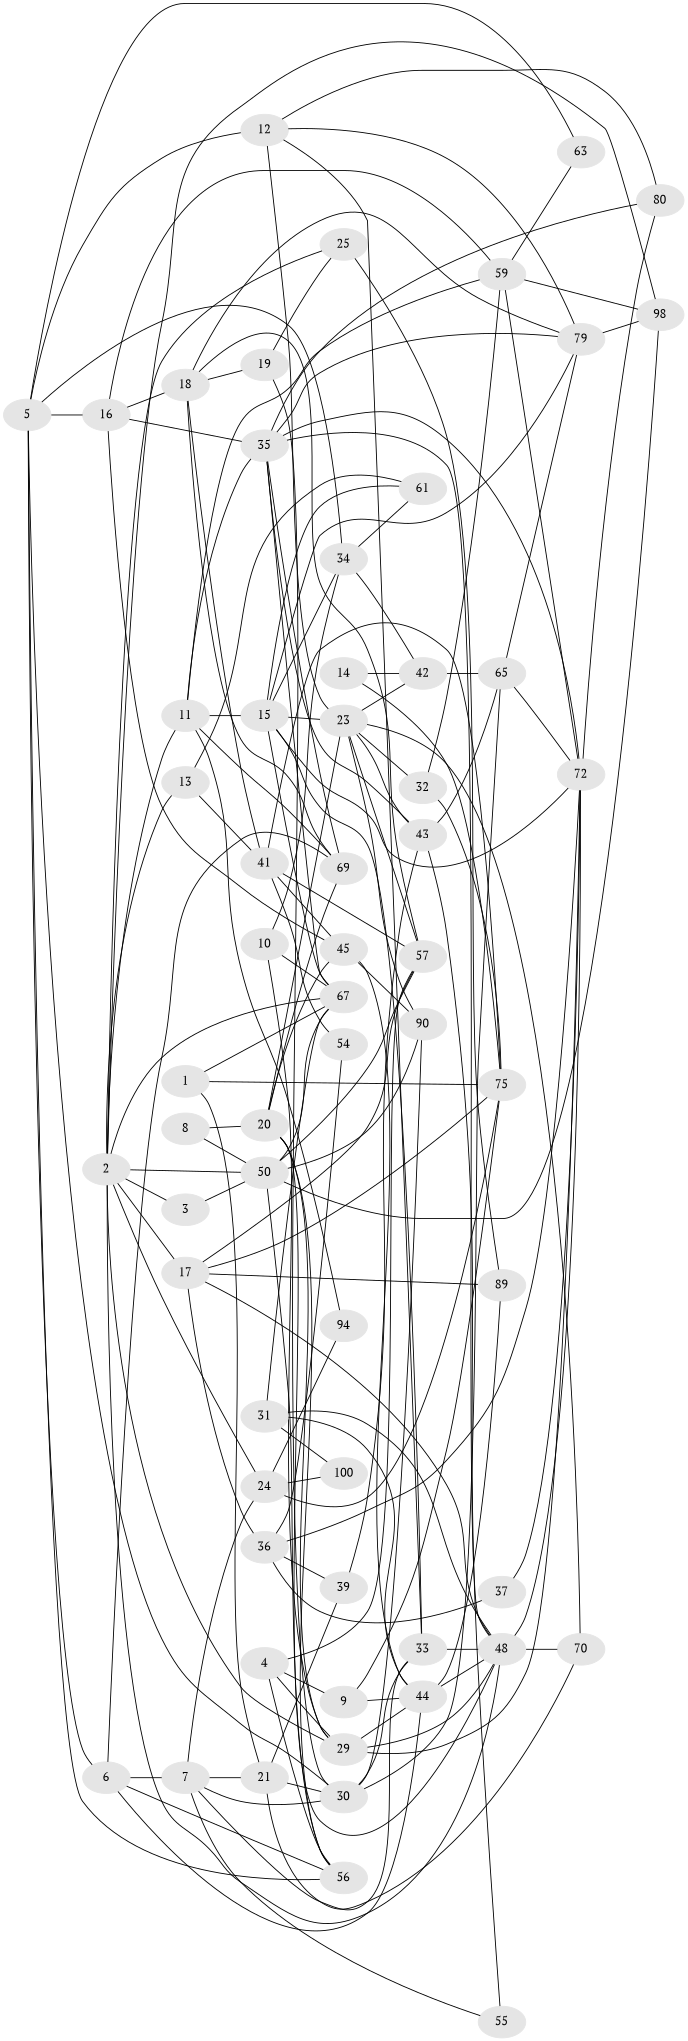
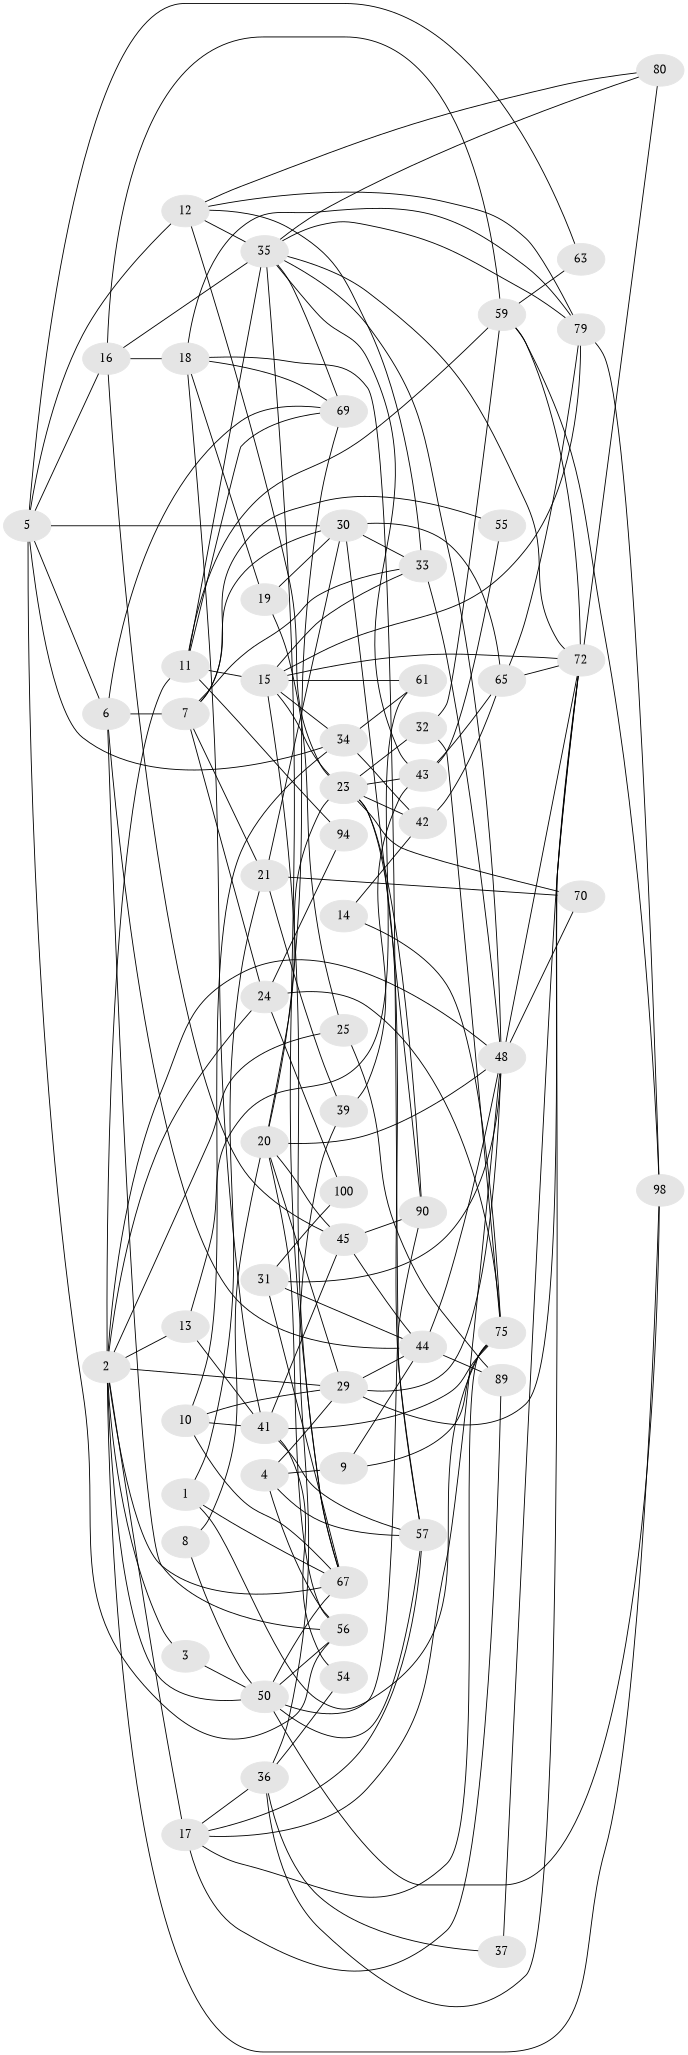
edge "12" -- "35": added
edge "10" -- "41": added
